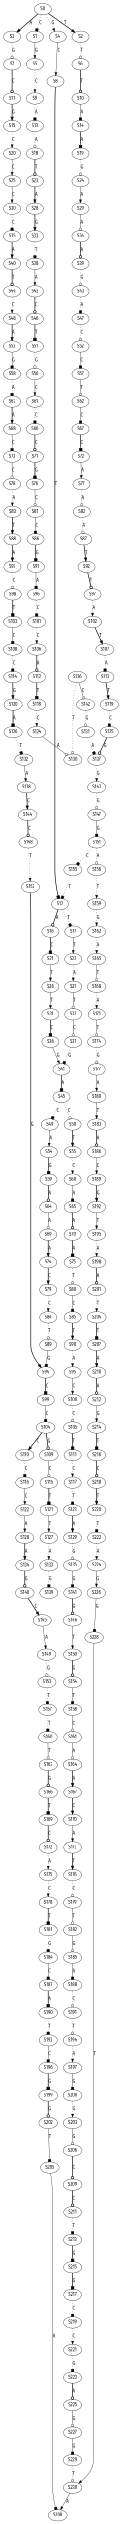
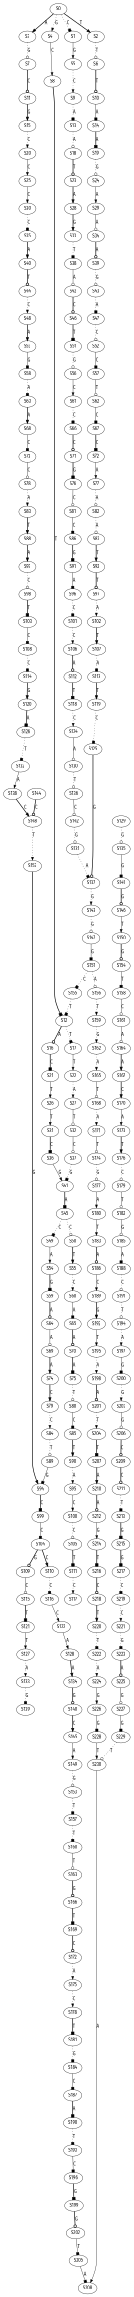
edge "S38" -> "S42": arrowhead normal -> odot
edge "S136" -> "S130": reversed
edge "S138" -> "S144": now "S138" -> "S148"
node "S123": removed
